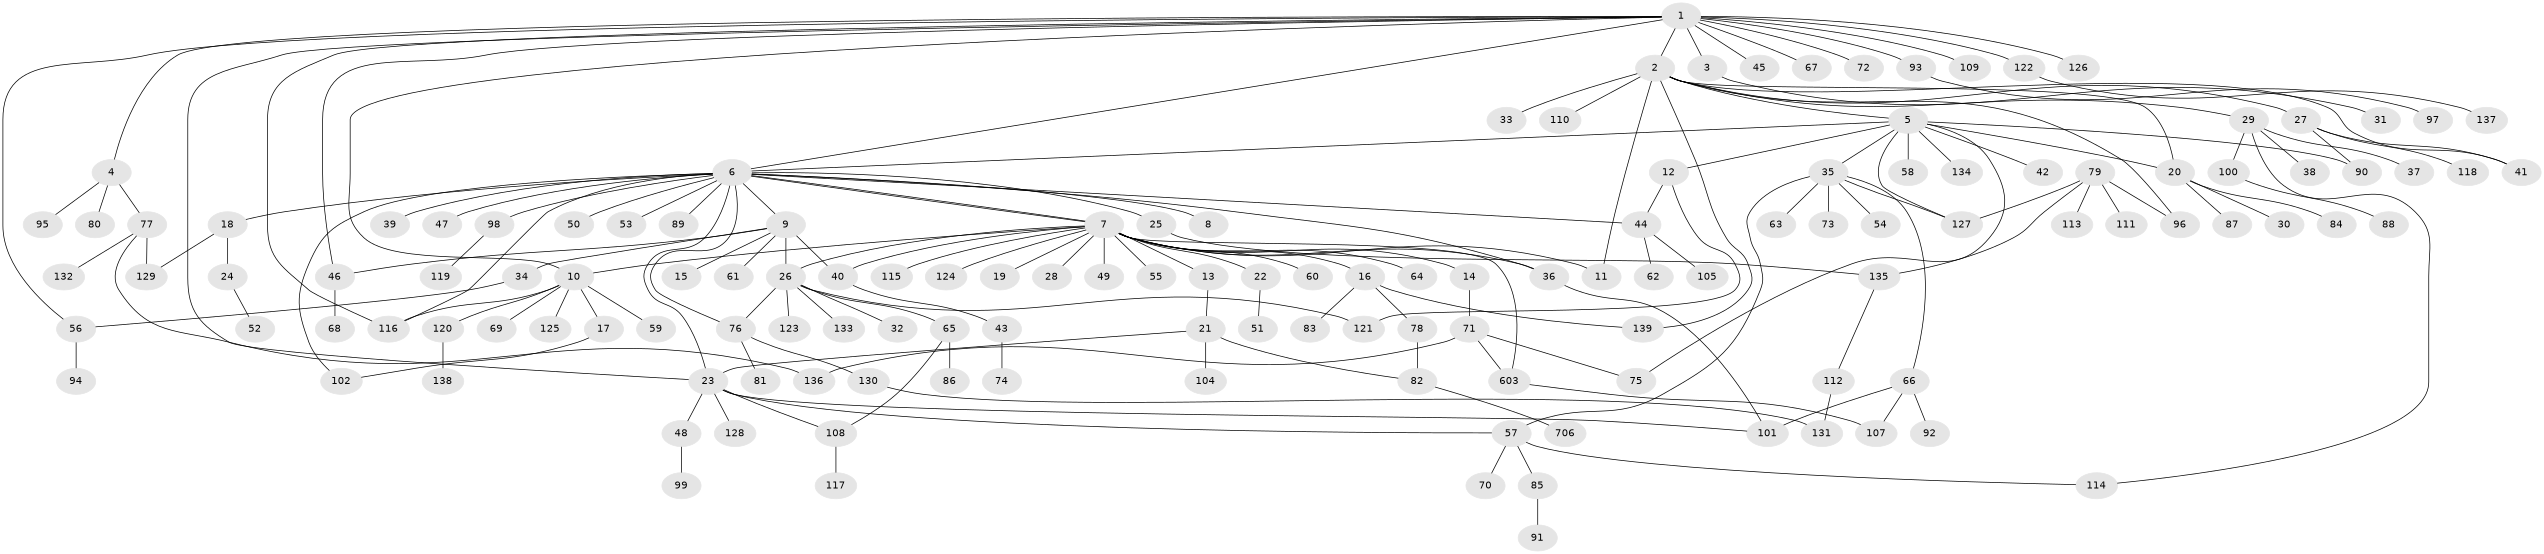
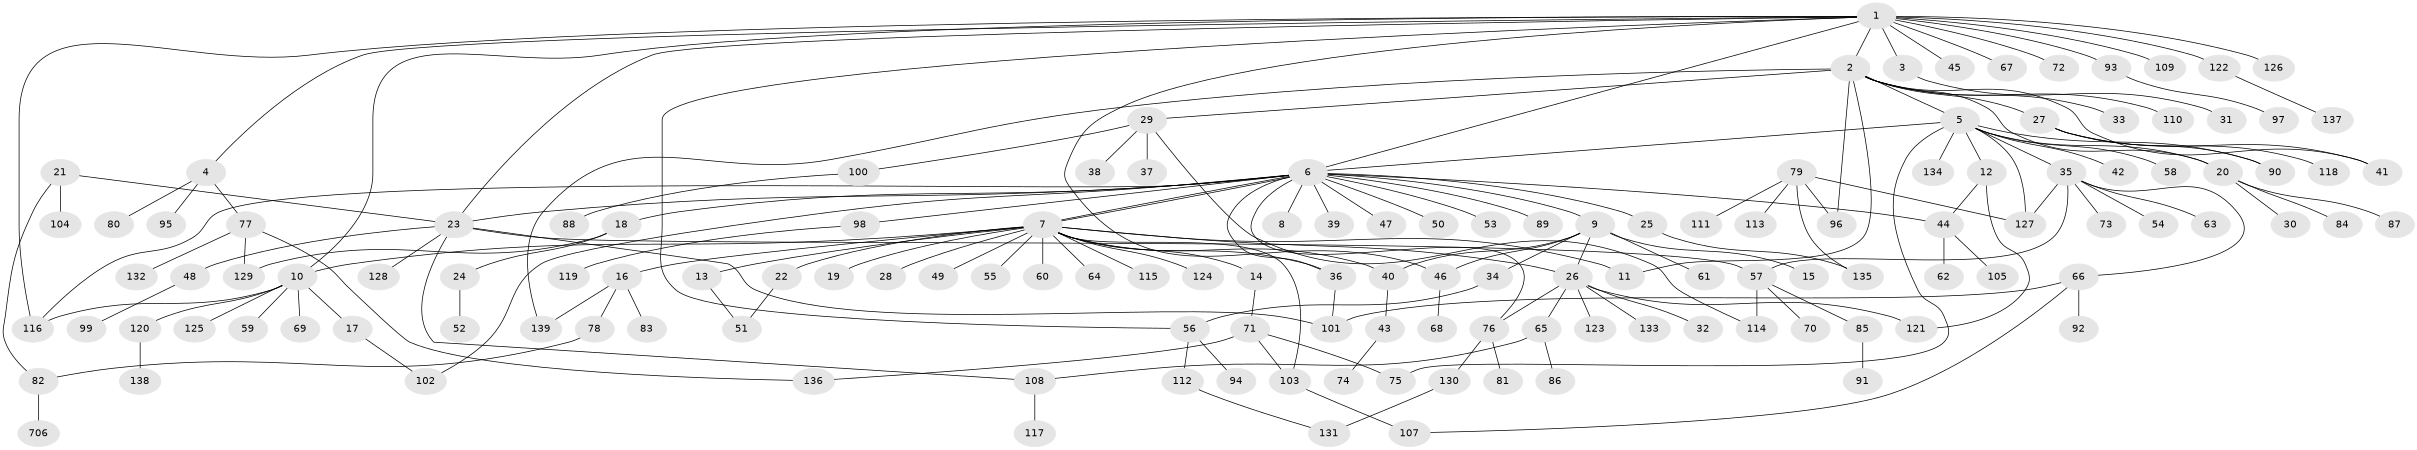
edge "13" -- "21": now "13" -- "51"
edge "135" -- "112": now "56" -- "112"
node "603": label "603" -> "103"
